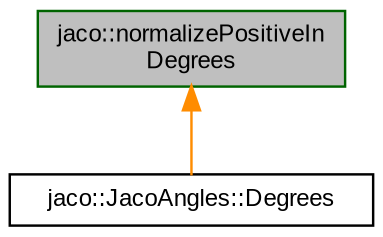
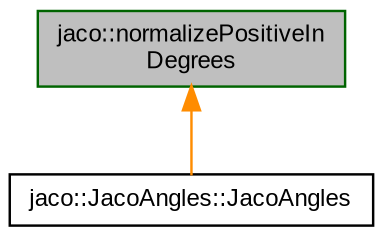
node "jaco::JacoAngles::Degrees": label "jaco::JacoAngles::Degrees" -> "jaco::JacoAngles::JacoAngles"
